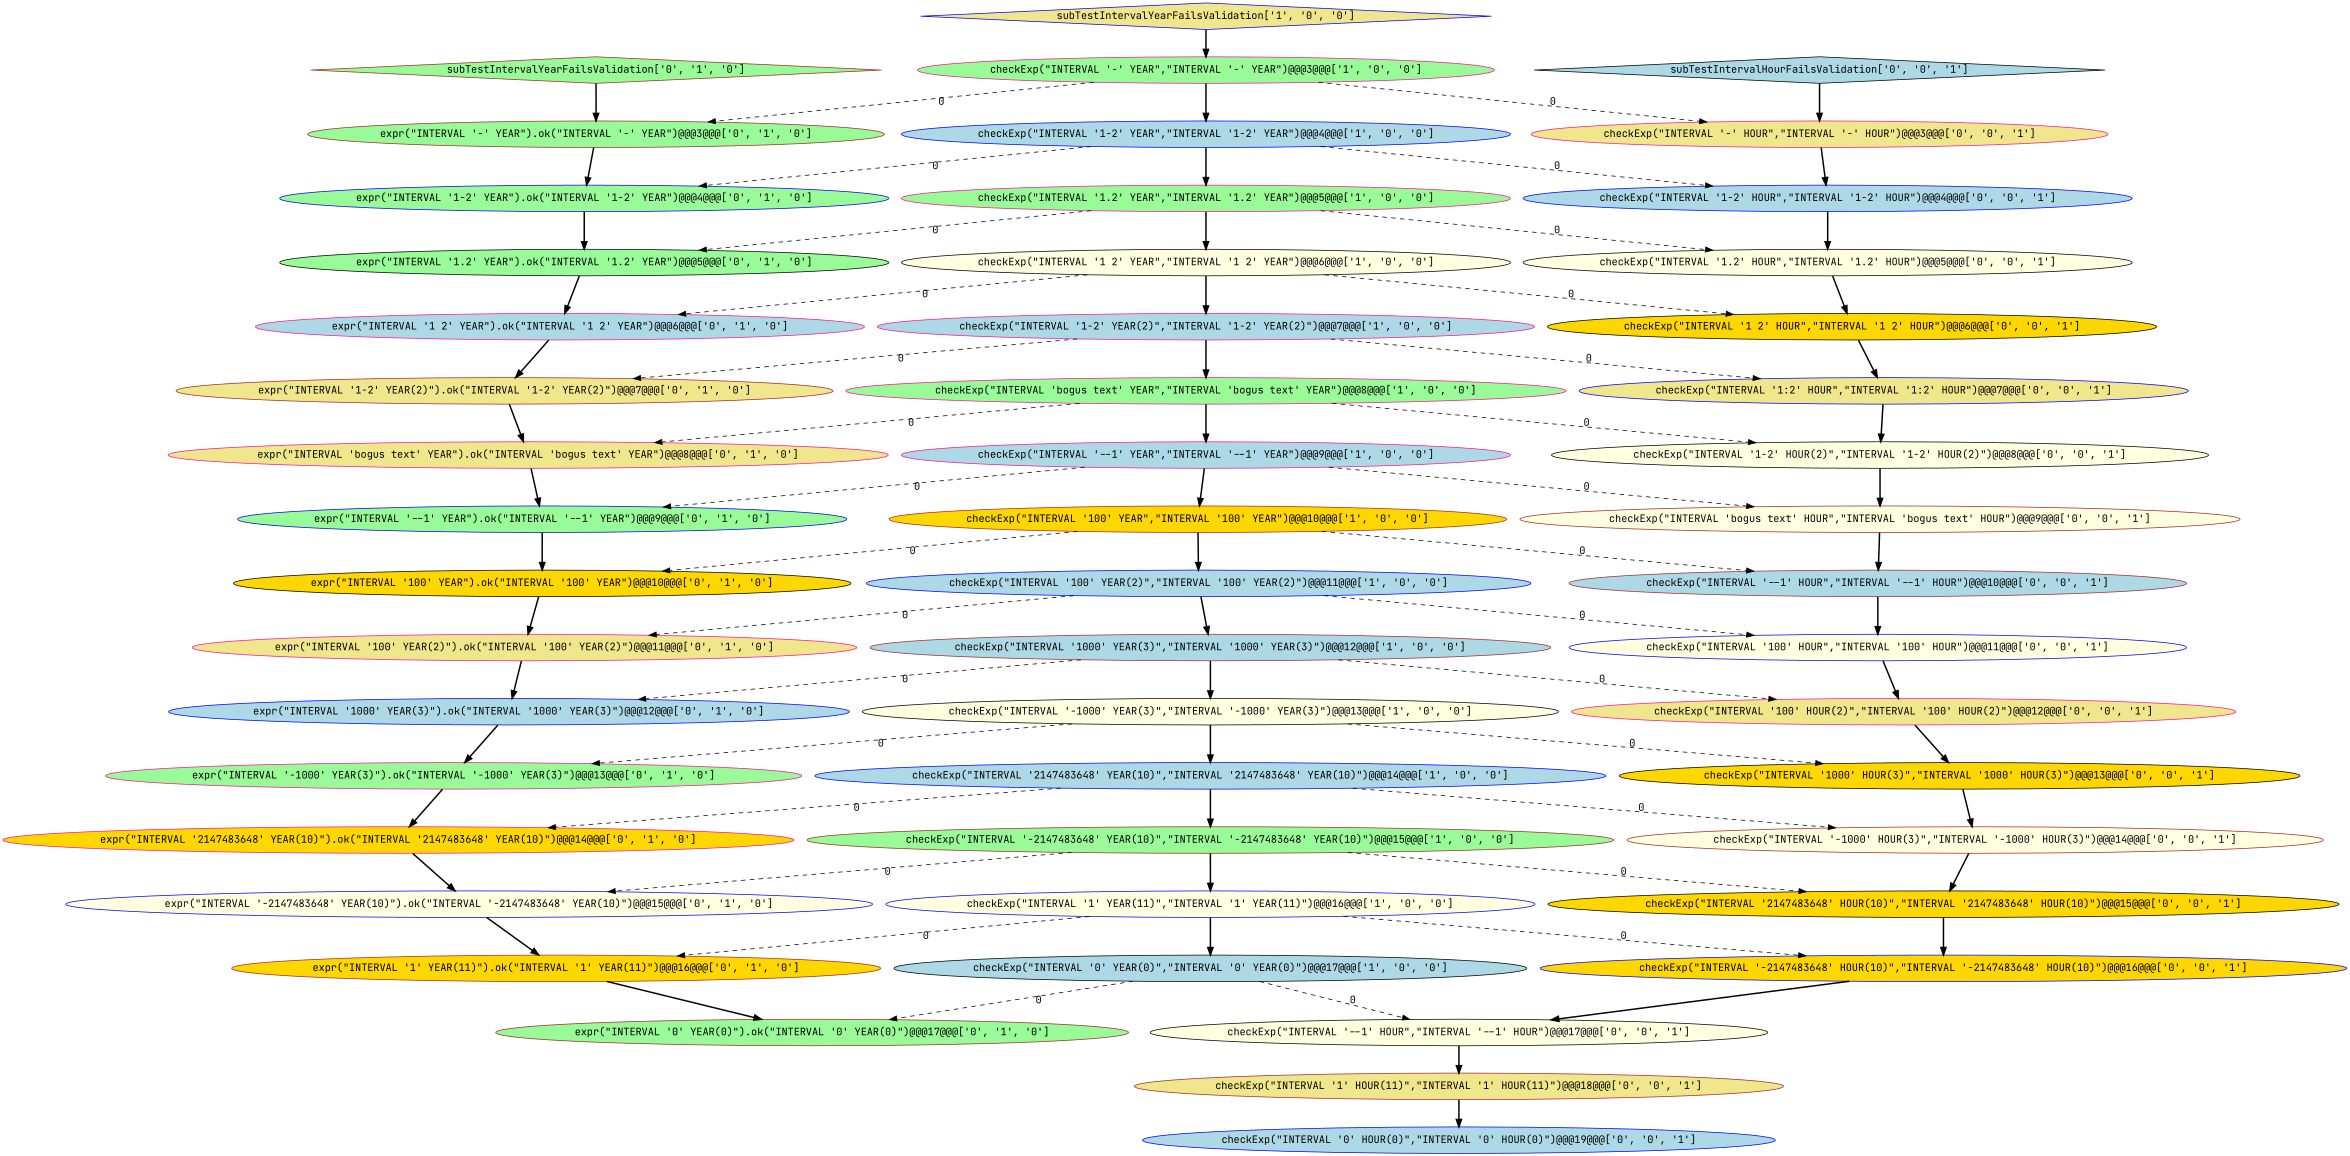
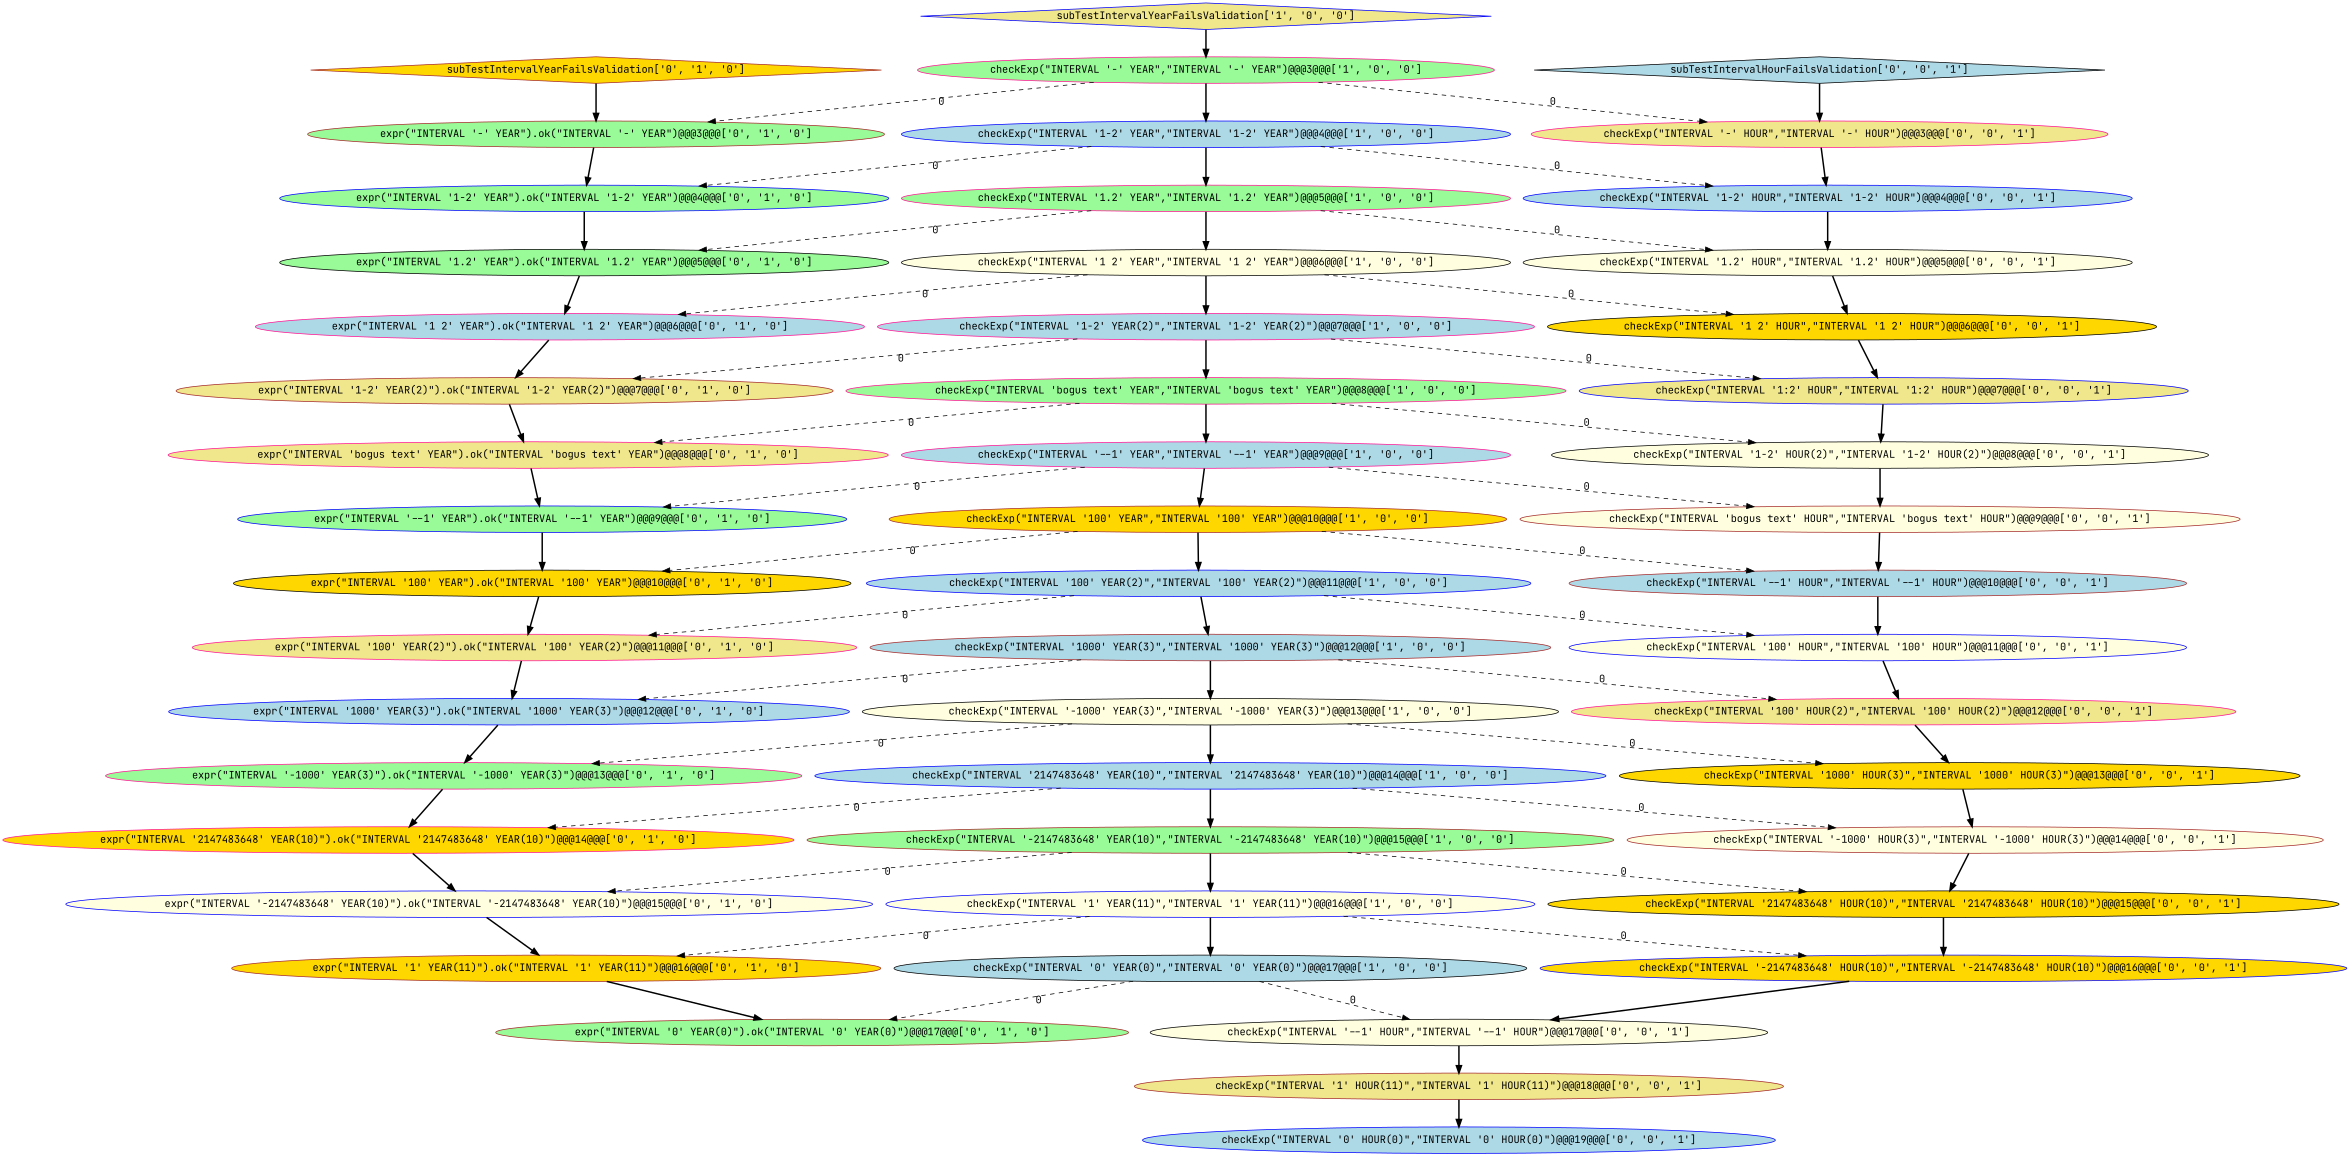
node "subTestIntervalYearFailsValidation['0', '1', '0']": fillcolor palegreen -> gold
